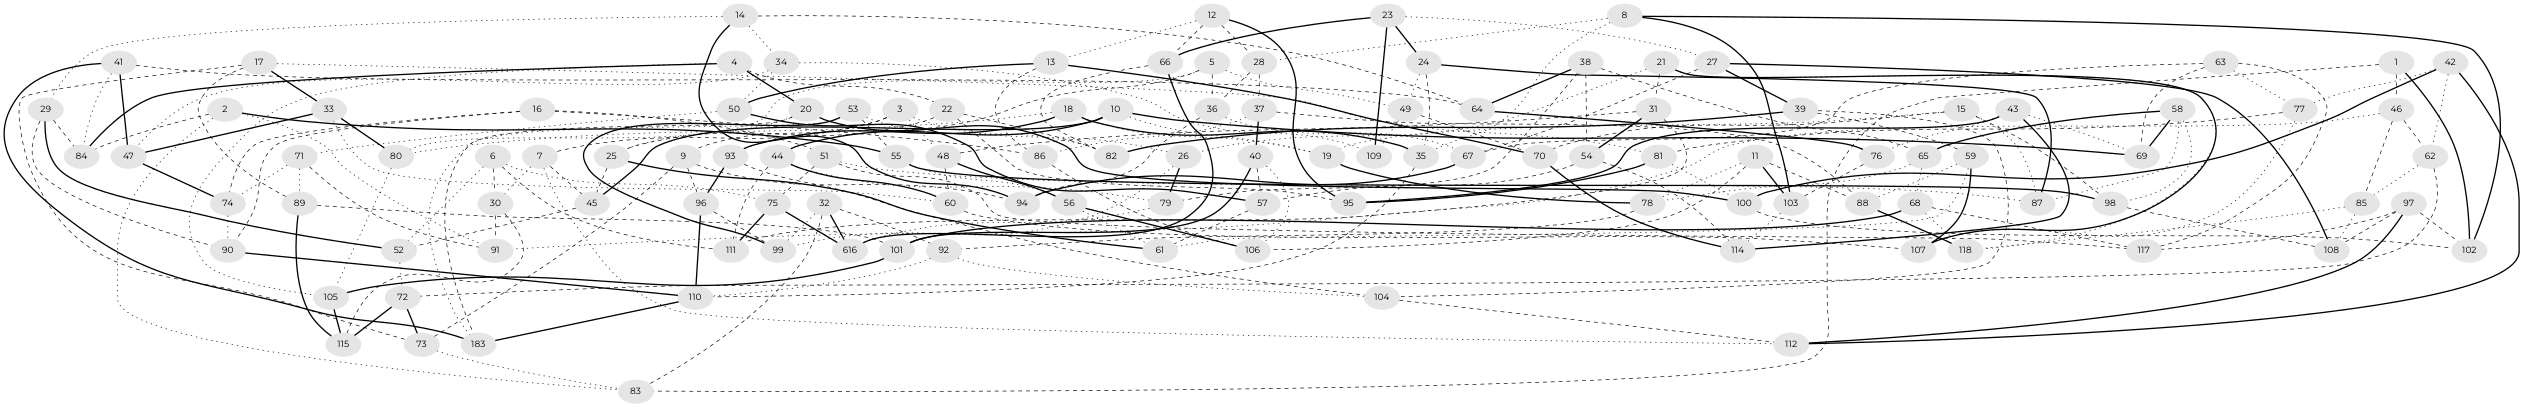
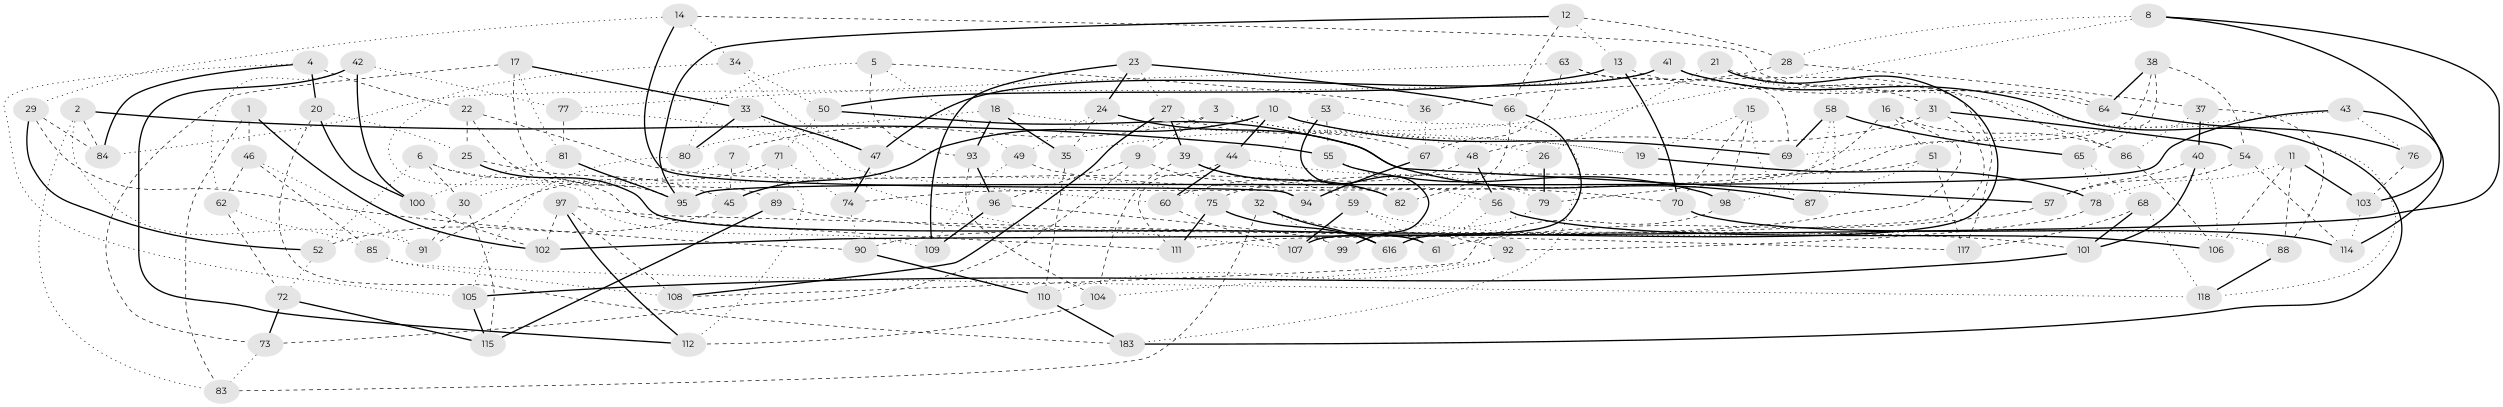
edge "36" -- "94": removed
edge "96" -- "110": now "96" -- "109"
